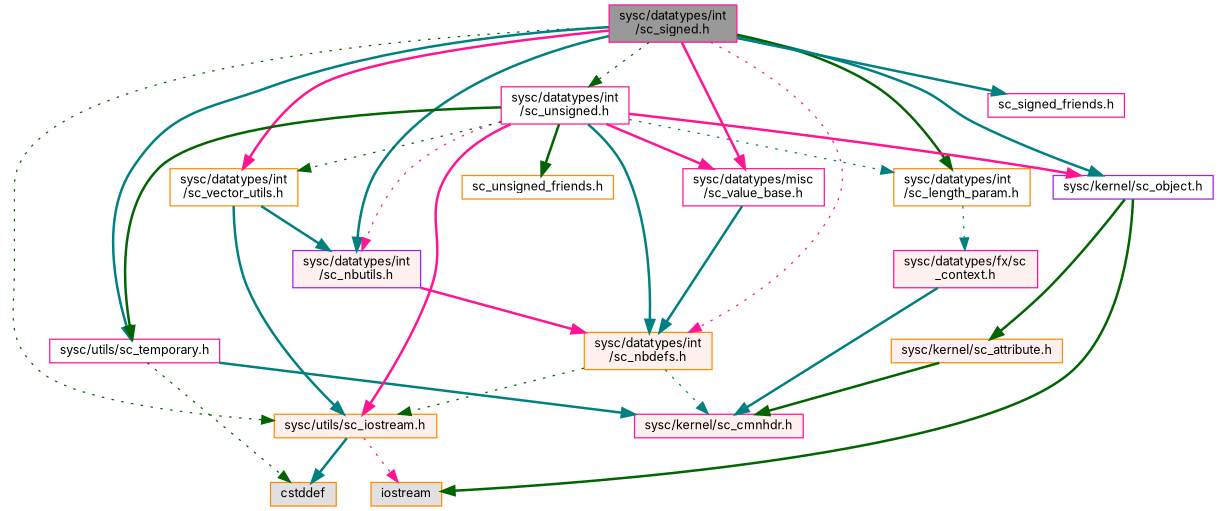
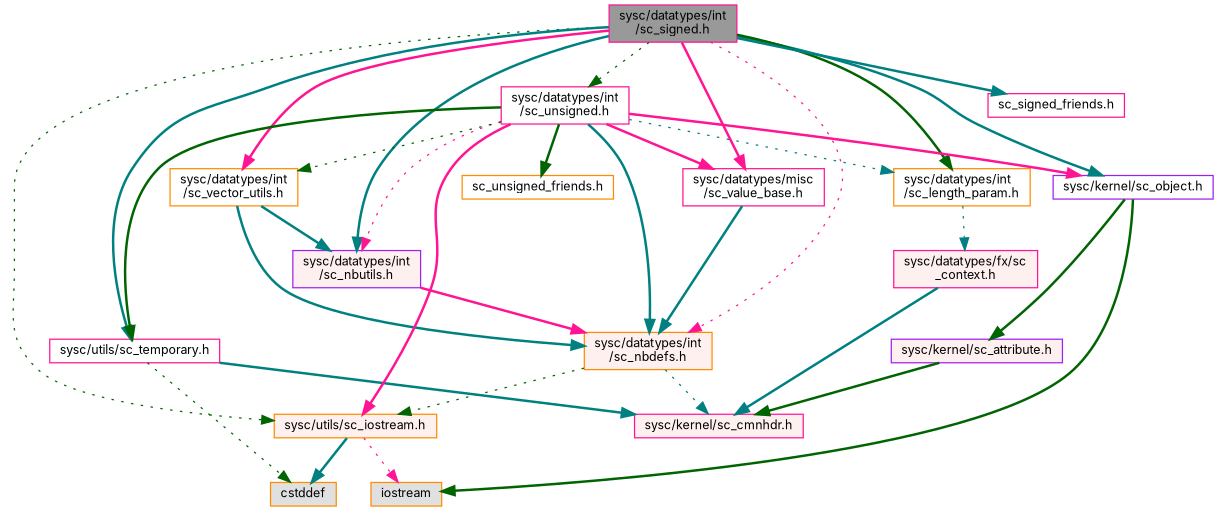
edge "sysc/datatypes/int /sc_vector_utils.h" -> "sysc/utils/sc_iostream.h": now "sysc/datatypes/int /sc_vector_utils.h" -> "sysc/datatypes/int /sc_nbdefs.h"
node "sysc/kernel/sc_attribute.h": color darkorange -> purple
